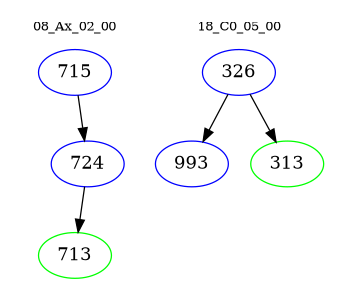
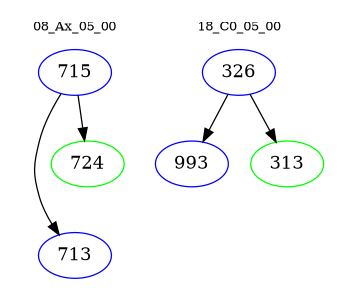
cluster "08_Ax_02_00": label "08_Ax_02_00" -> "08_Ax_05_00"
node "724": color blue -> green
edge "724" -> "713": now "715" -> "713"
node "713": color green -> blue
